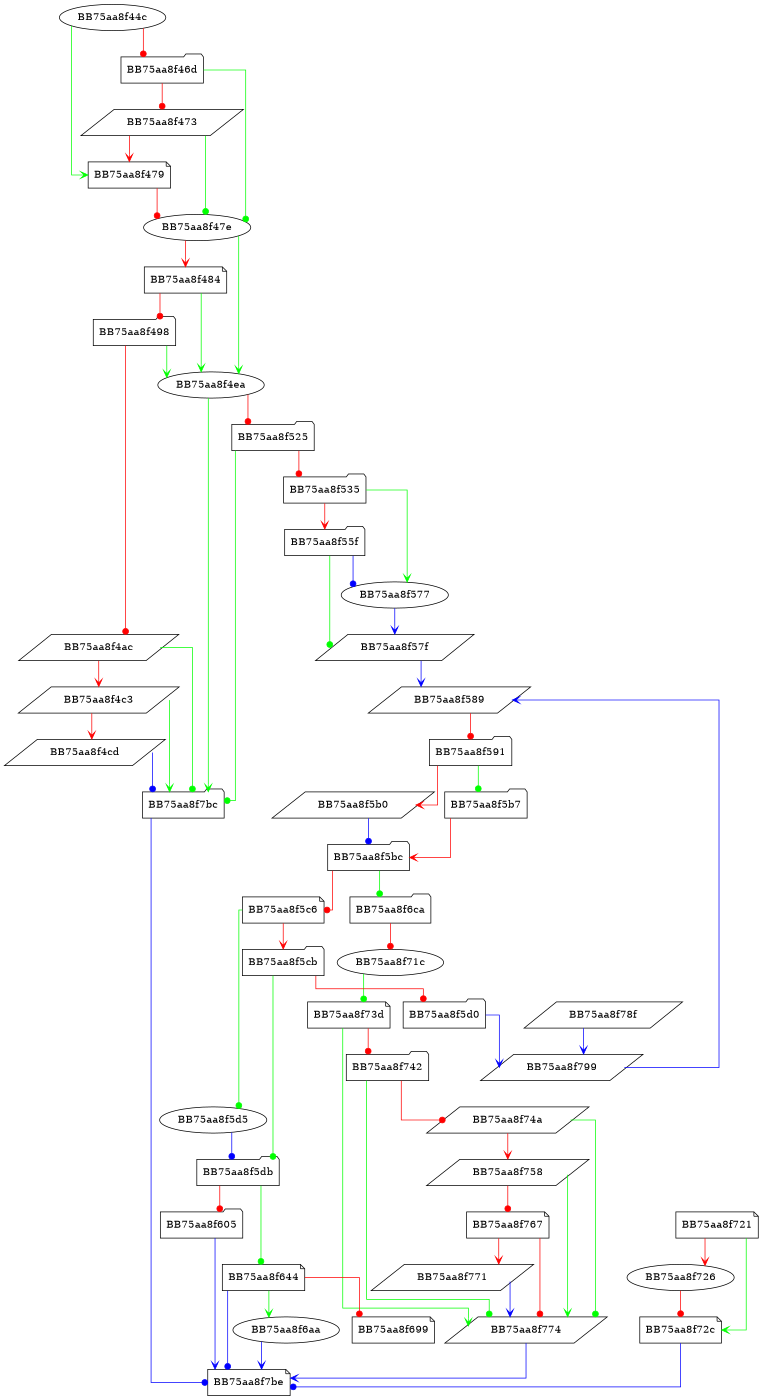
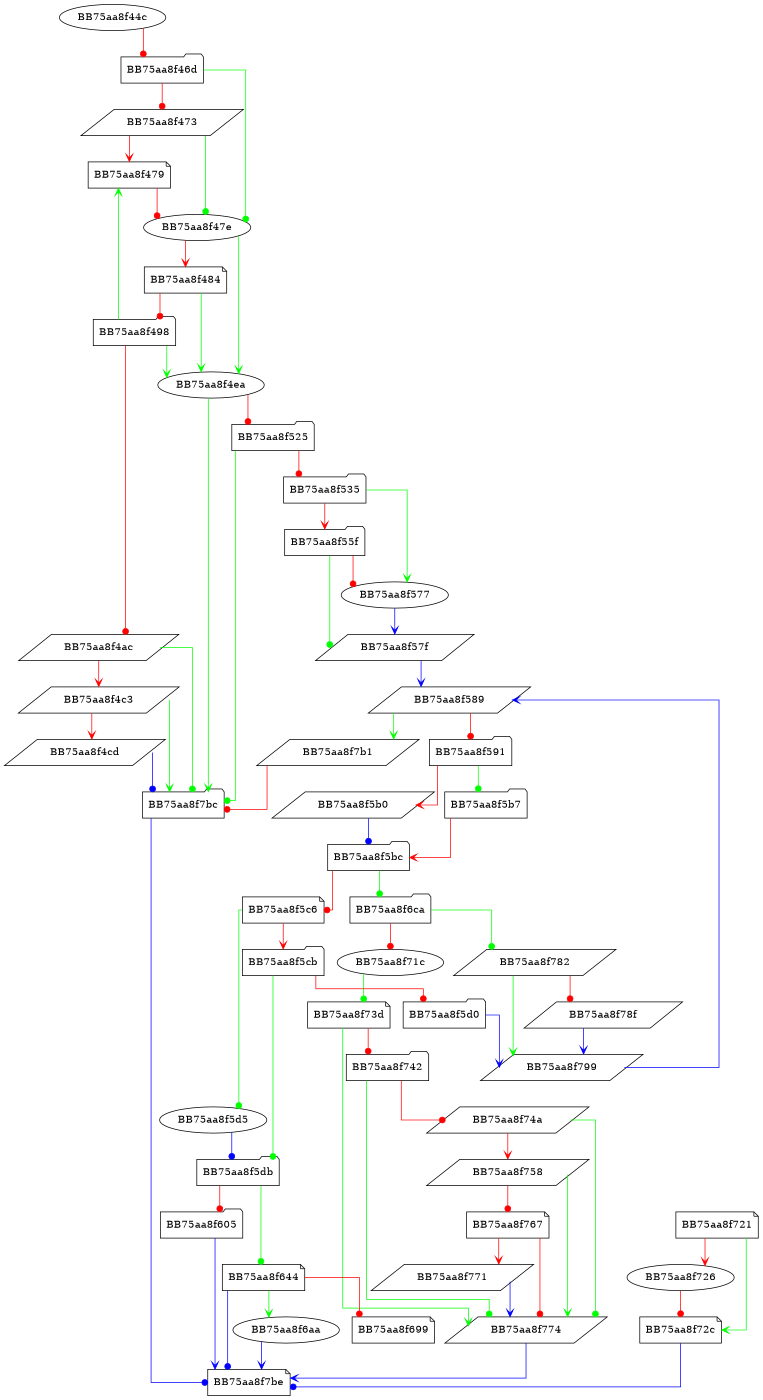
edge "BB75aa8f44c" -> "BB75aa8f479": now "BB75aa8f498" -> "BB75aa8f479"
edge "BB75aa8f55f" -> "BB75aa8f577": color blue -> red
node "BB75aa8f7b1": added
node "BB75aa8f782": added
